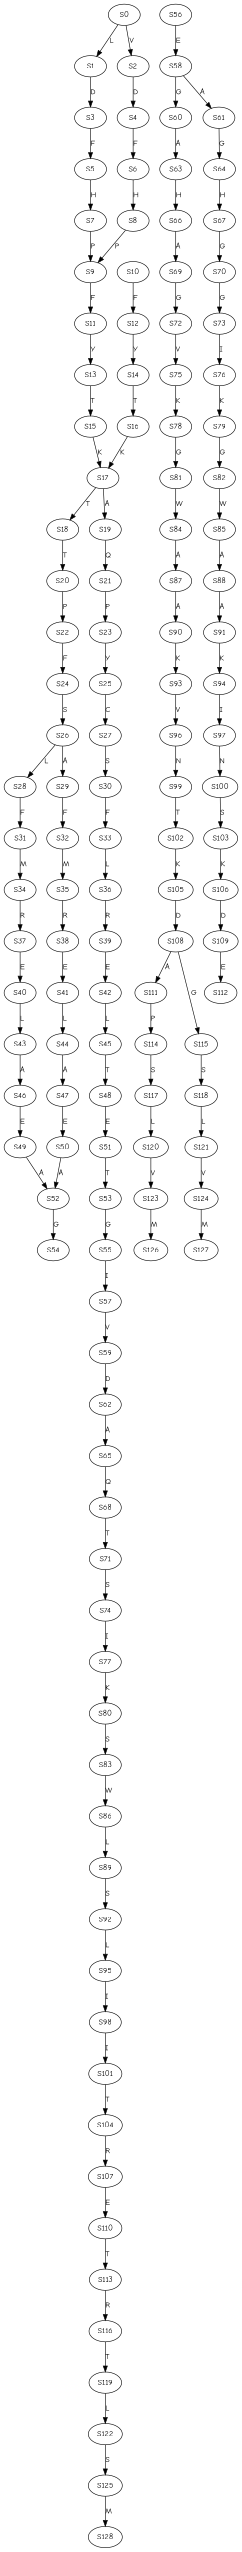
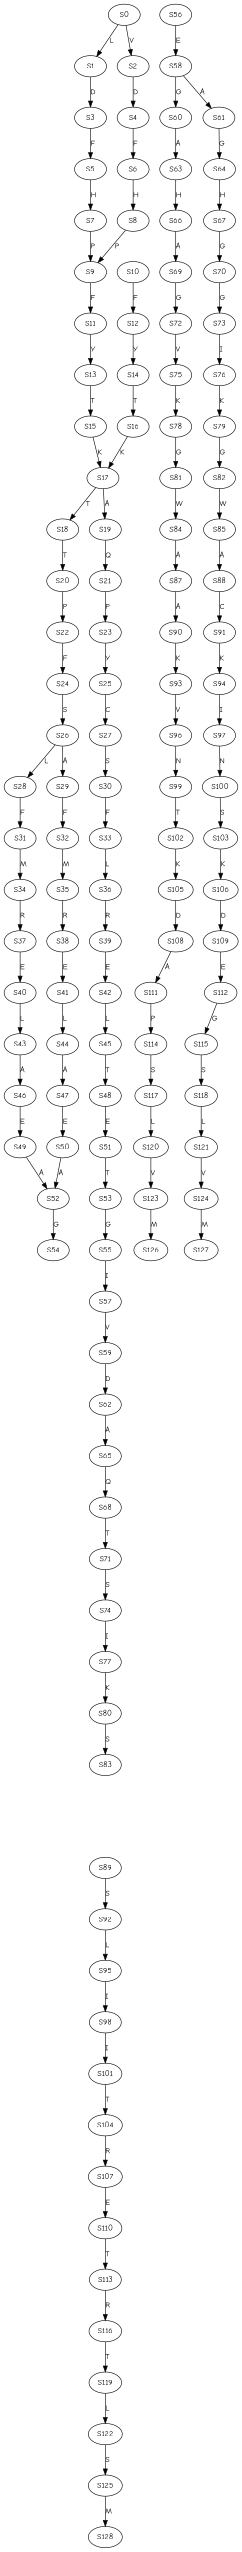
edge "S88" -> "S91": label "A" -> "C"
edge "S108" -> "S115": now "S112" -> "S115"
node "S86": removed
